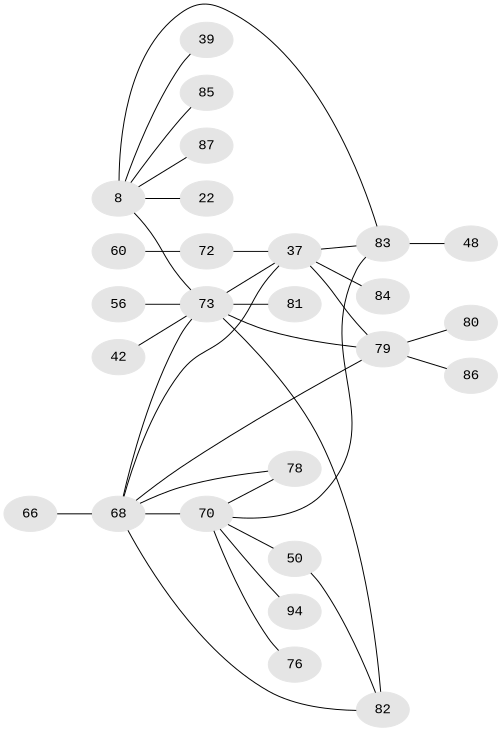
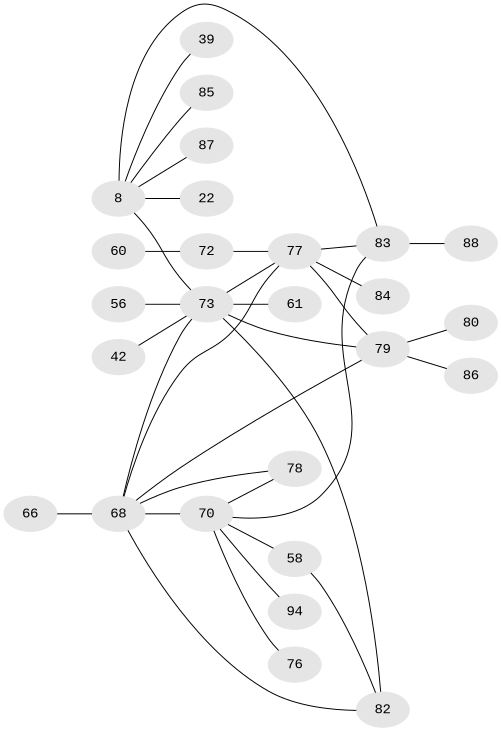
node "48": label "48" -> "88"
node "37": label "37" -> "77"
node "81": label "81" -> "61"
node "50": label "50" -> "58"
